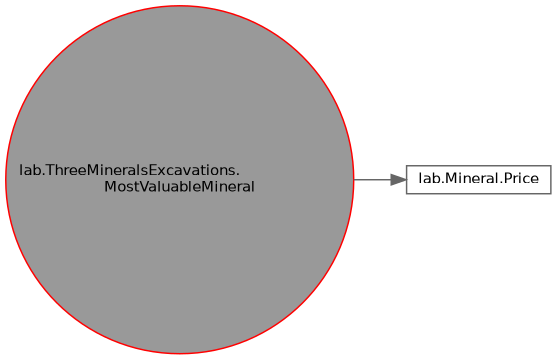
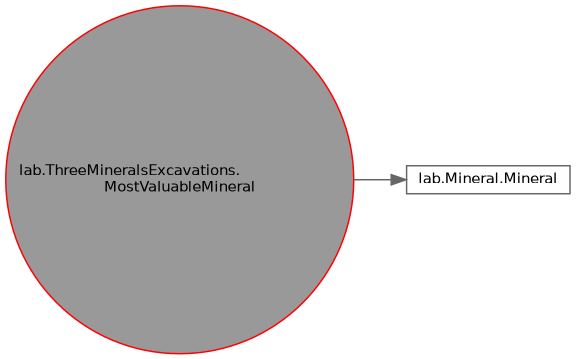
node "lab.Mineral.Price": label "lab.Mineral.Price" -> "lab.Mineral.Mineral"
